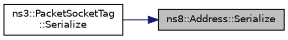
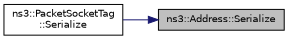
node "ns8::Address::Serialize": label "ns8::Address::Serialize" -> "ns3::Address::Serialize"
